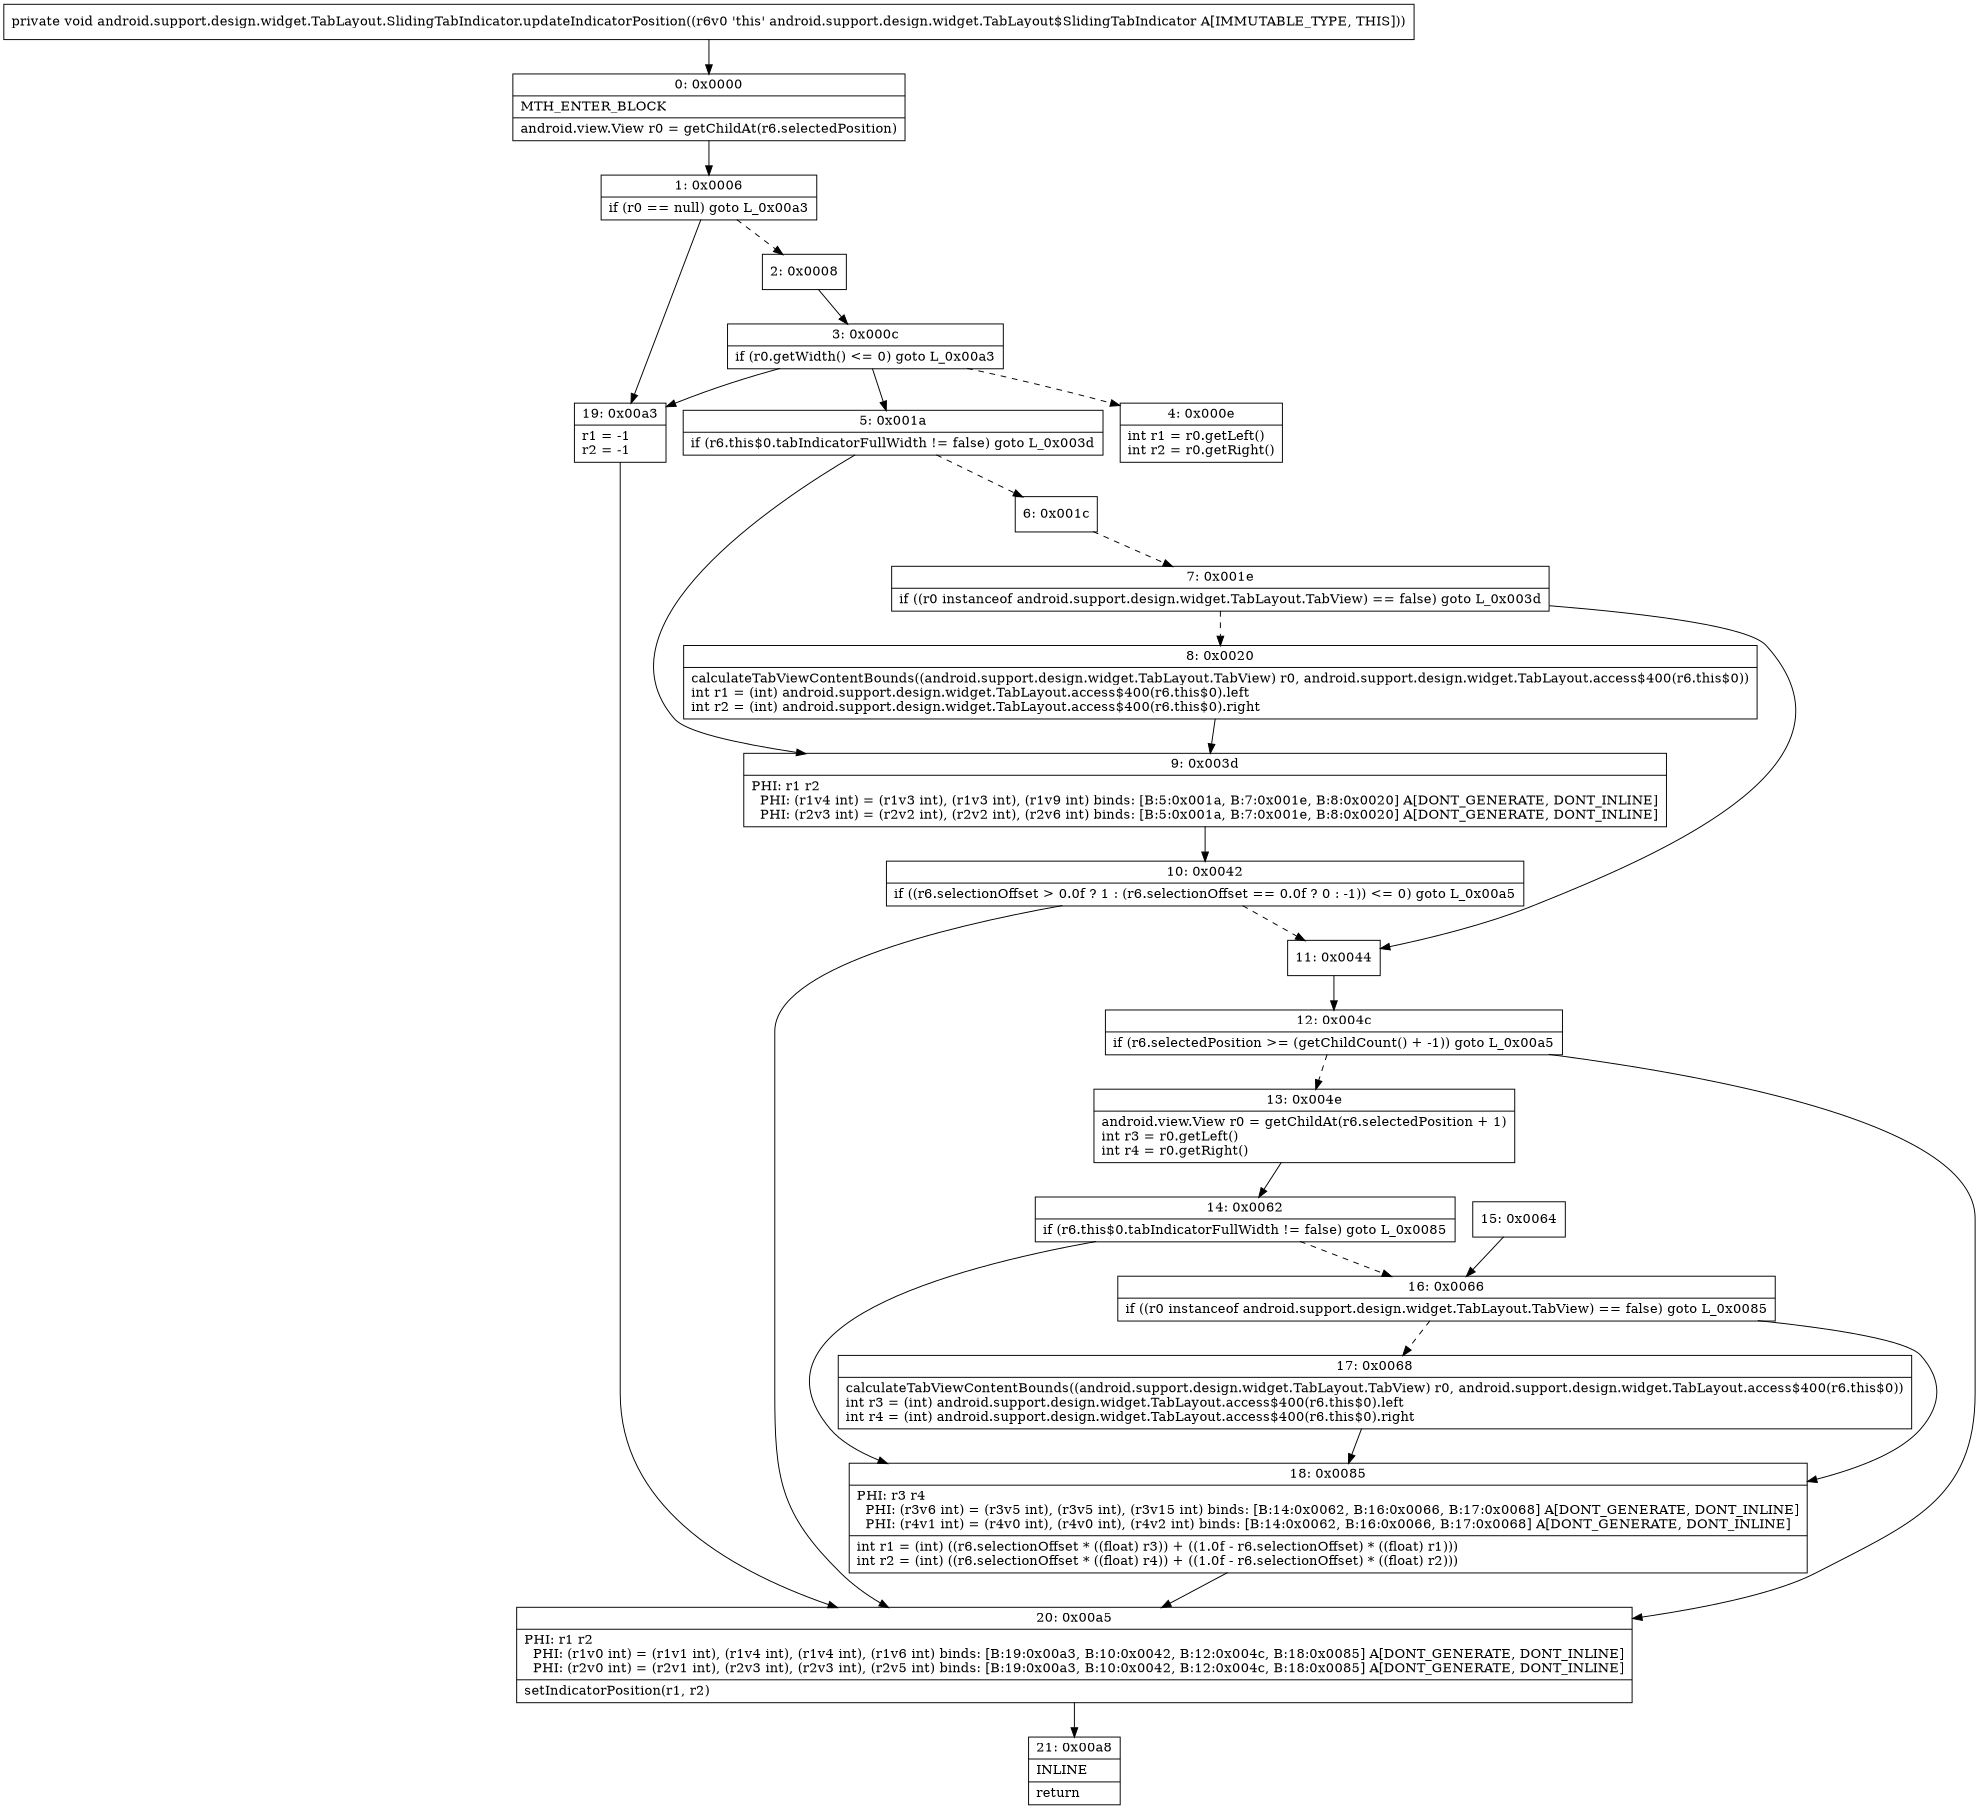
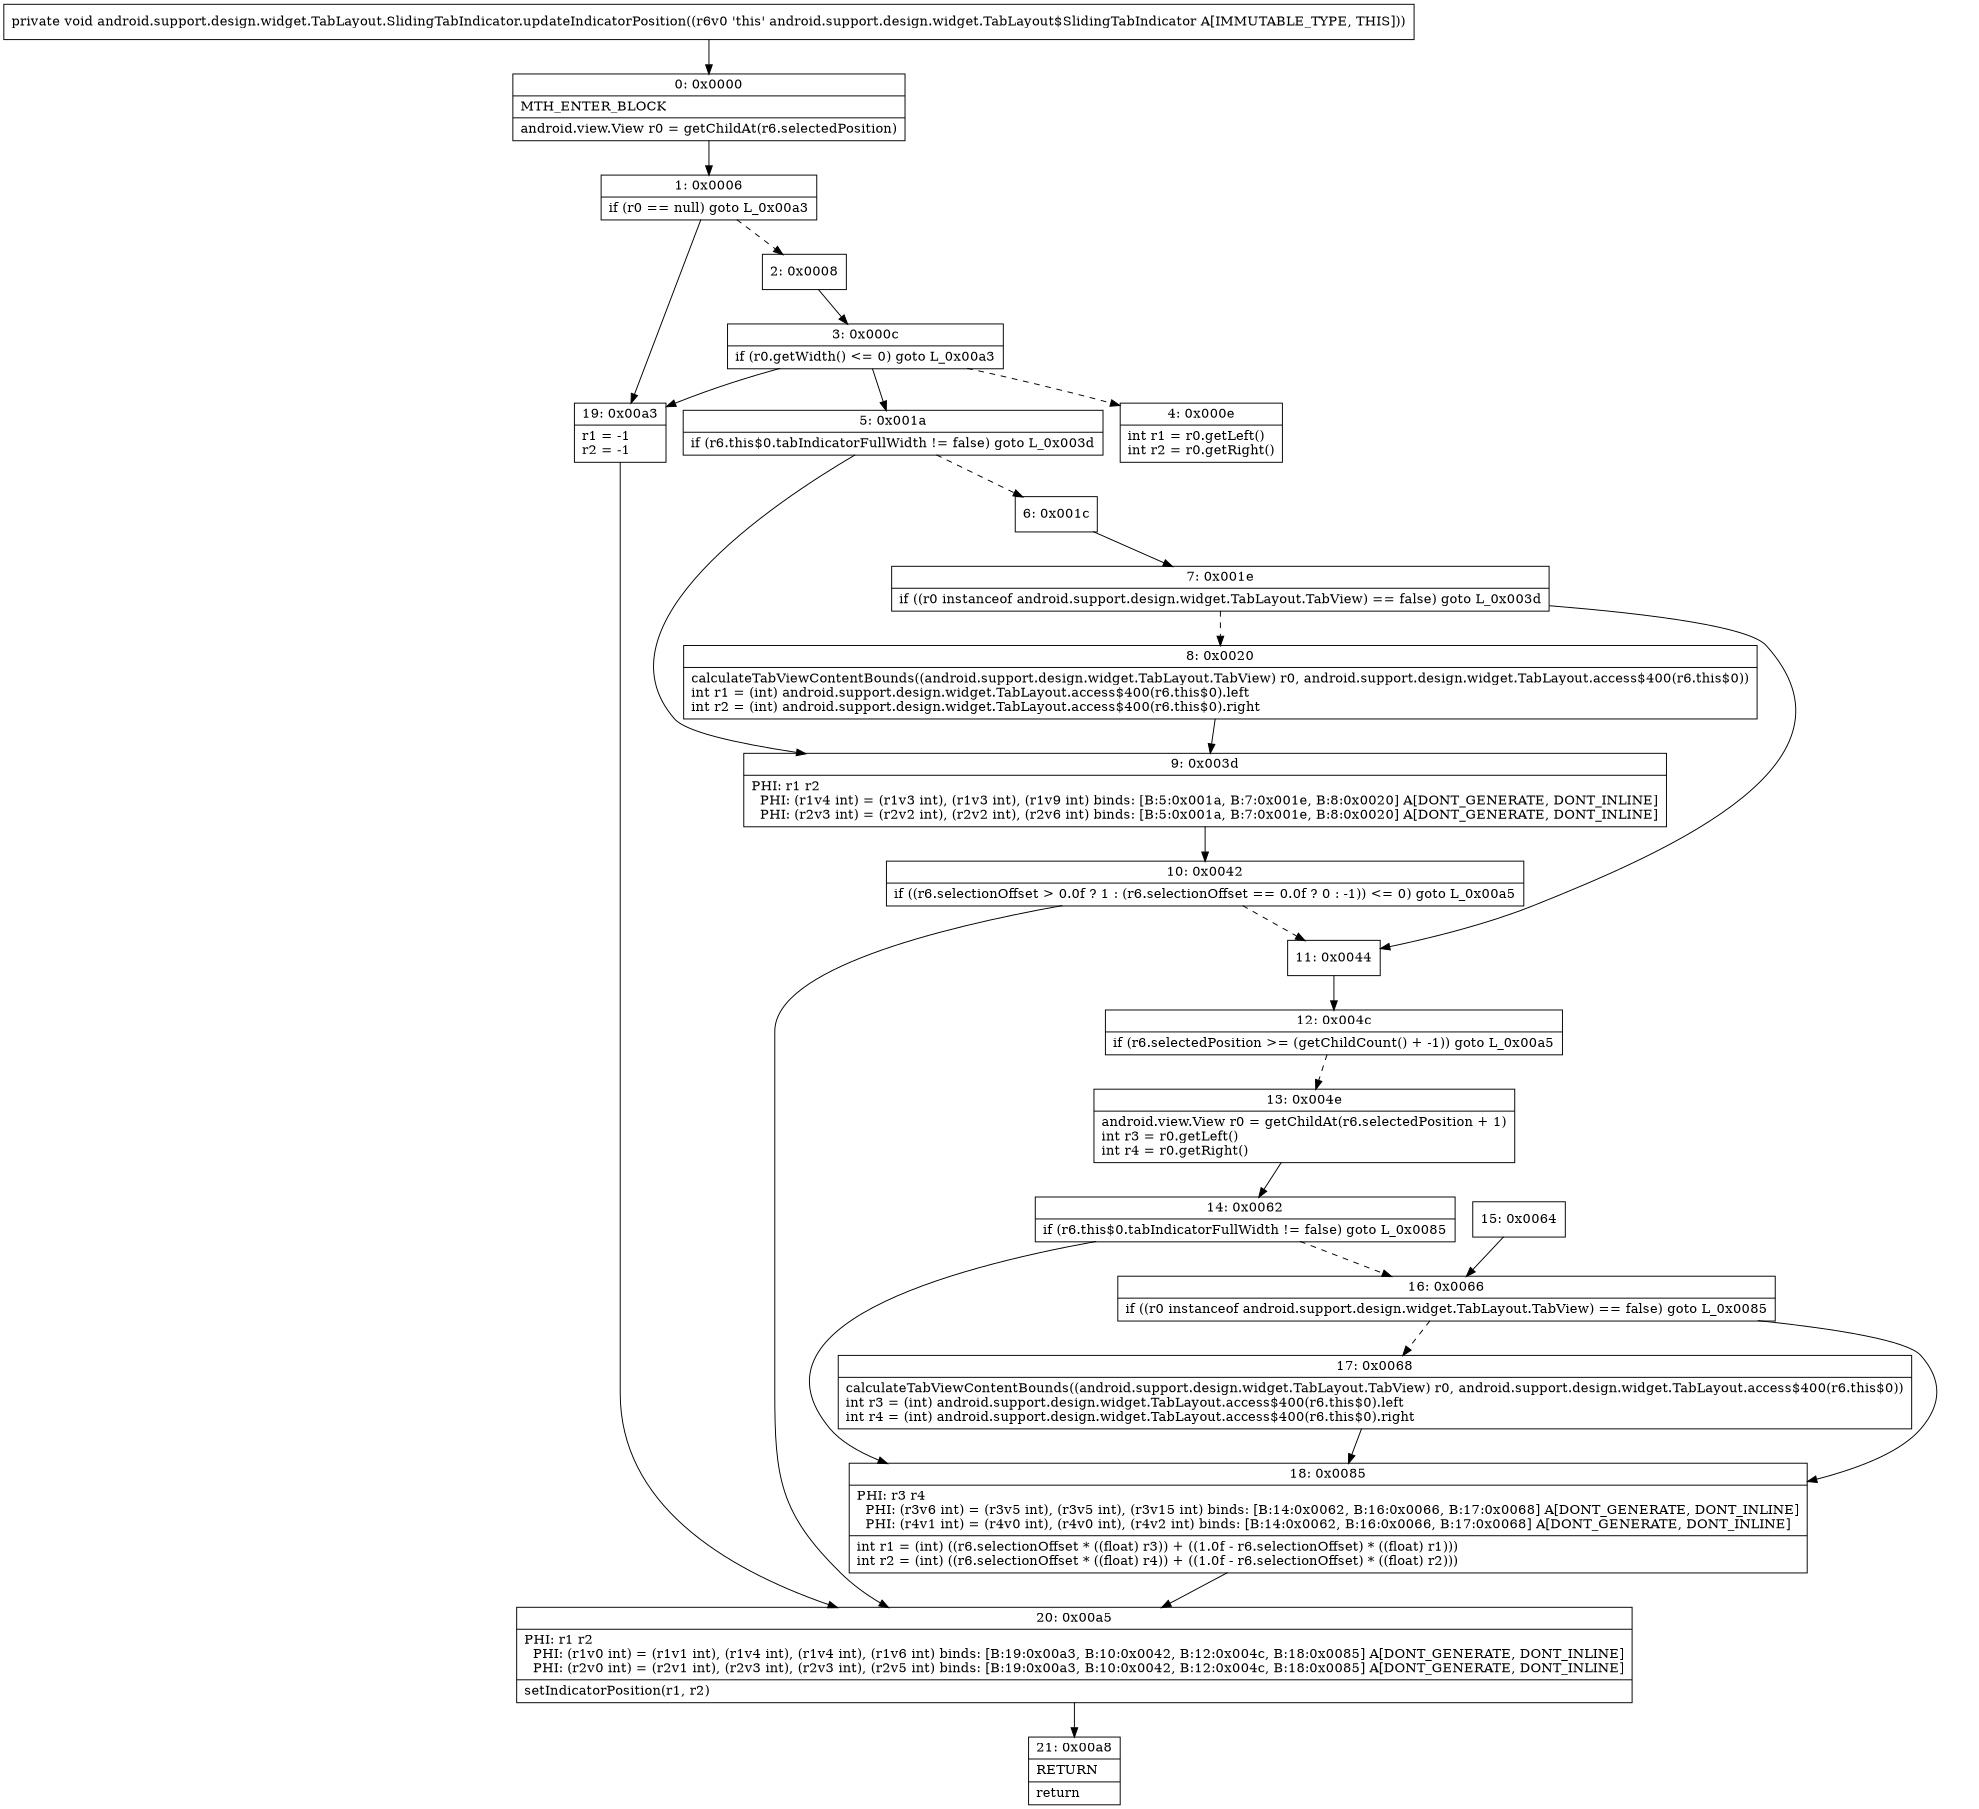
edge "6: 0x001c" -> "7: 0x001e": style dashed -> solid
edge "12: 0x004c" -> "20: 0x00a5": removed
node "21: 0x00a8": text "INLINE" -> "RETURN"
